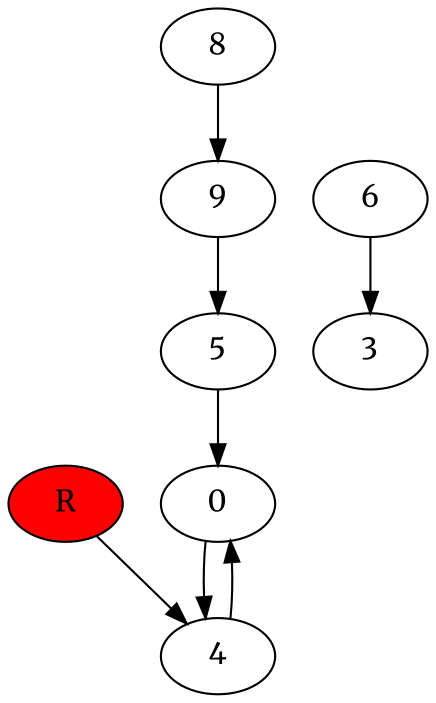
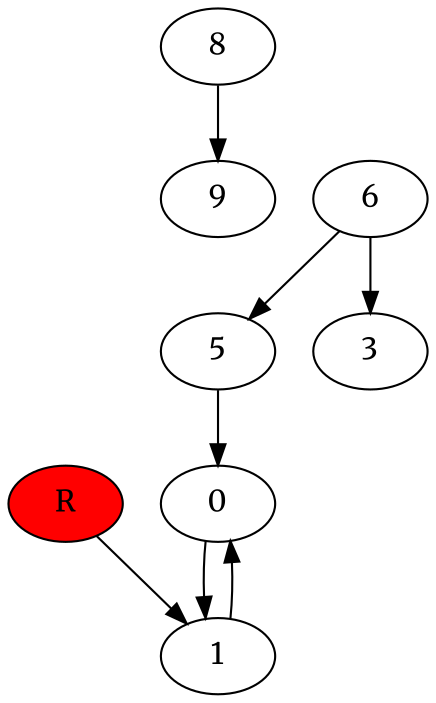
edge "9" -> "5": now "6" -> "5"
node "4": label "4" -> "1"
